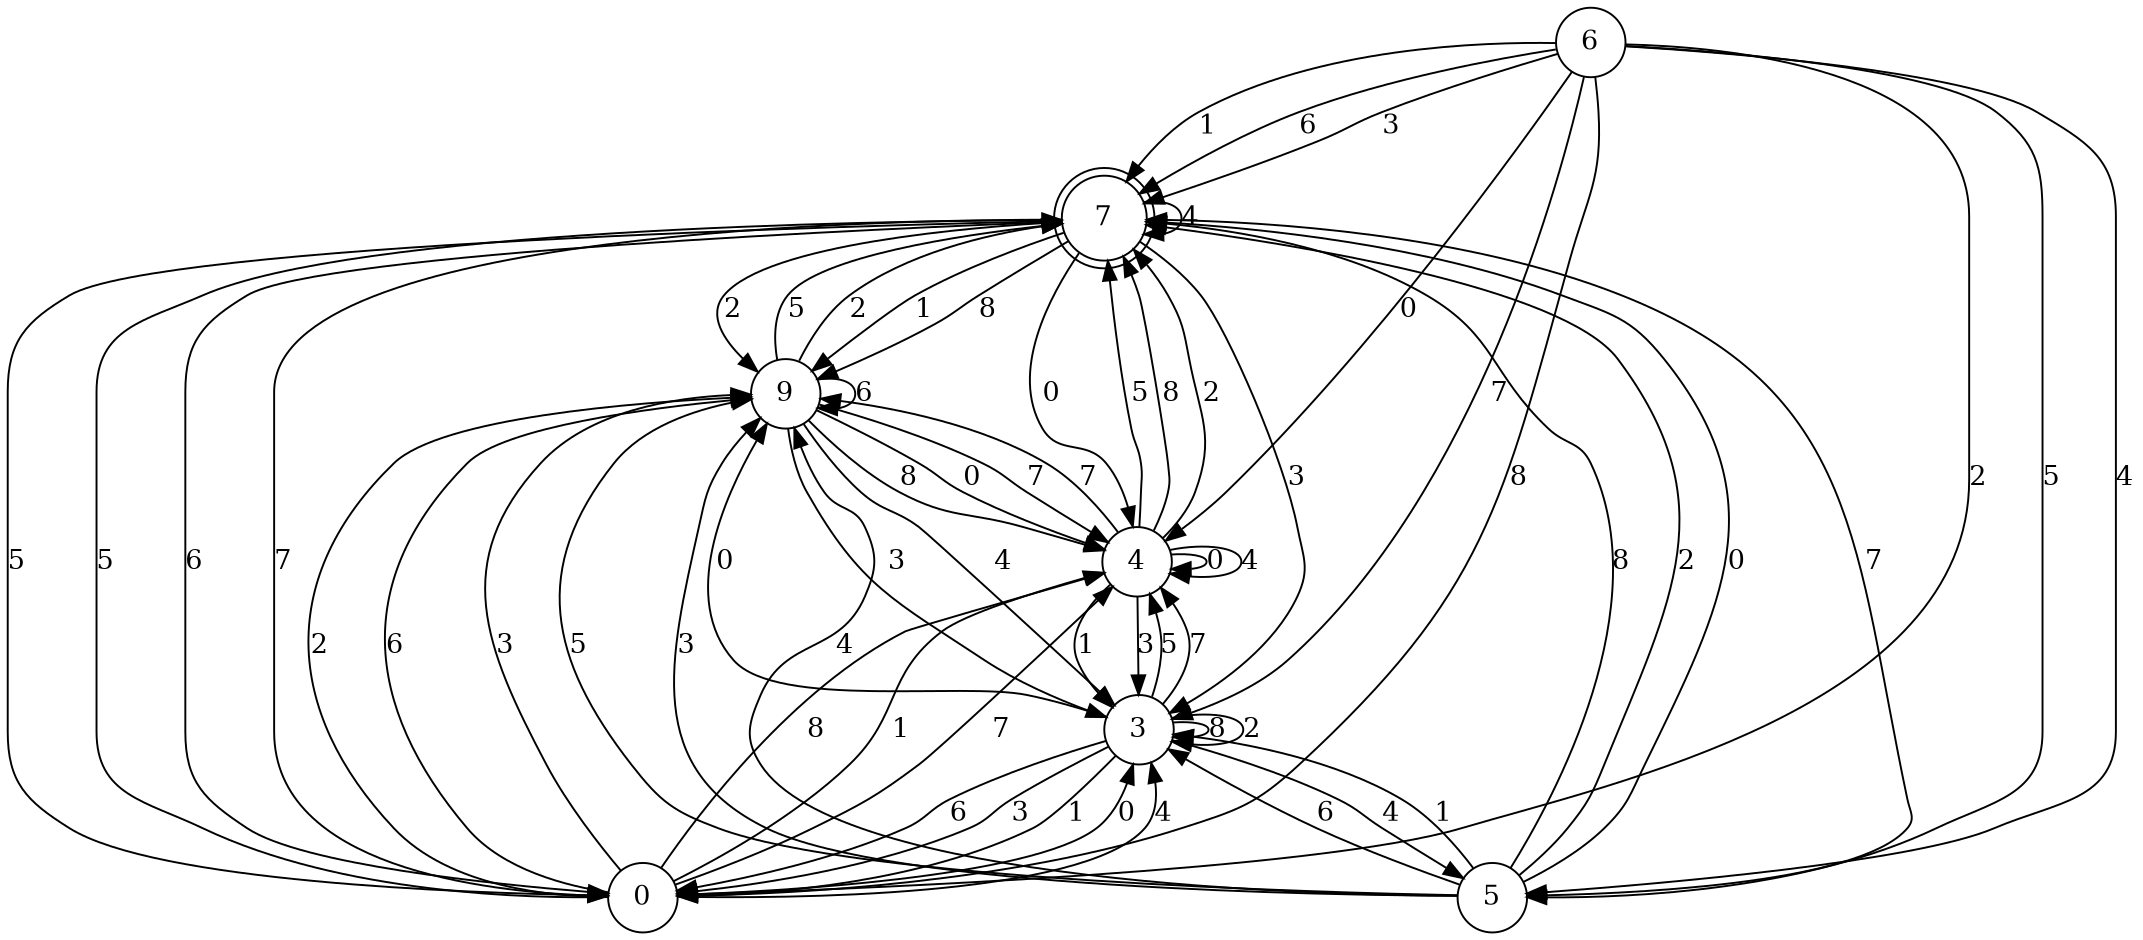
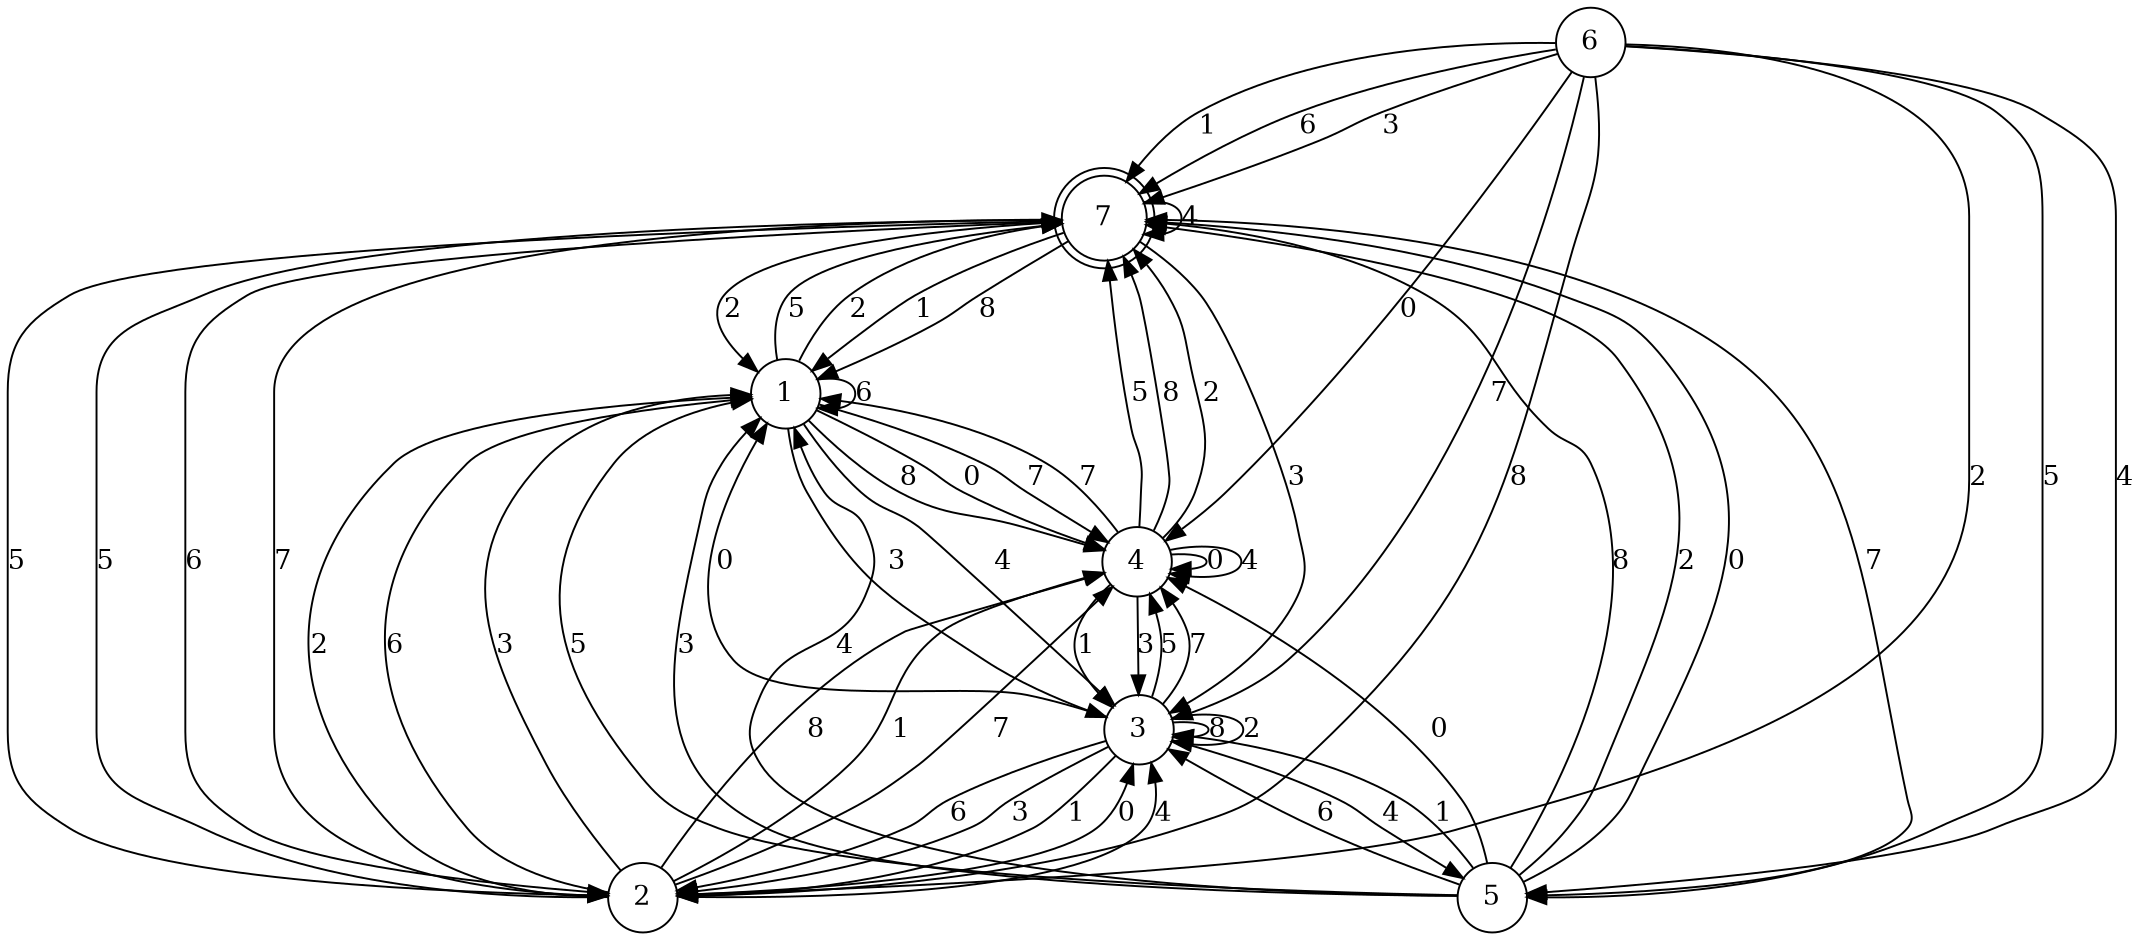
node "9": label "9" -> "1"
edge "7" -> "4": now "5" -> "4"
node "0": label "0" -> "2"
